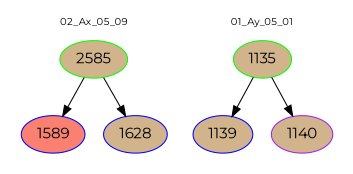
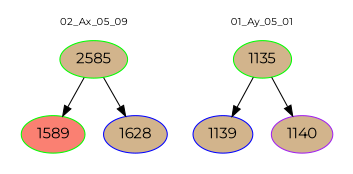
node "1589": color blue -> green
